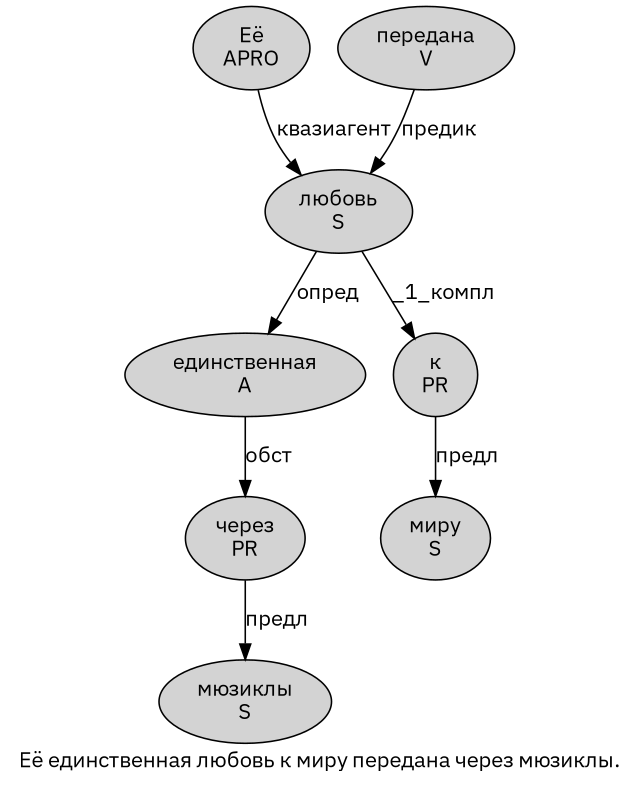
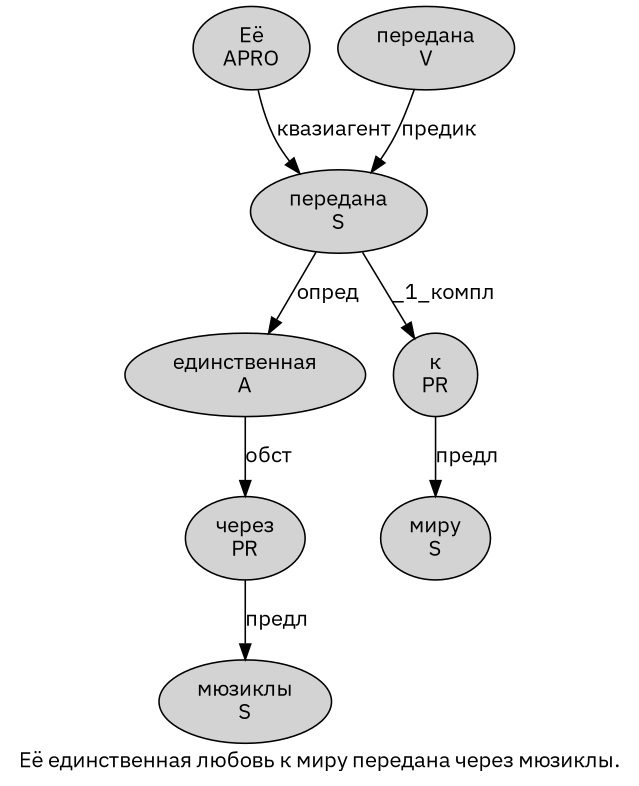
node "любовь S": label "любовь S" -> "передана S"
